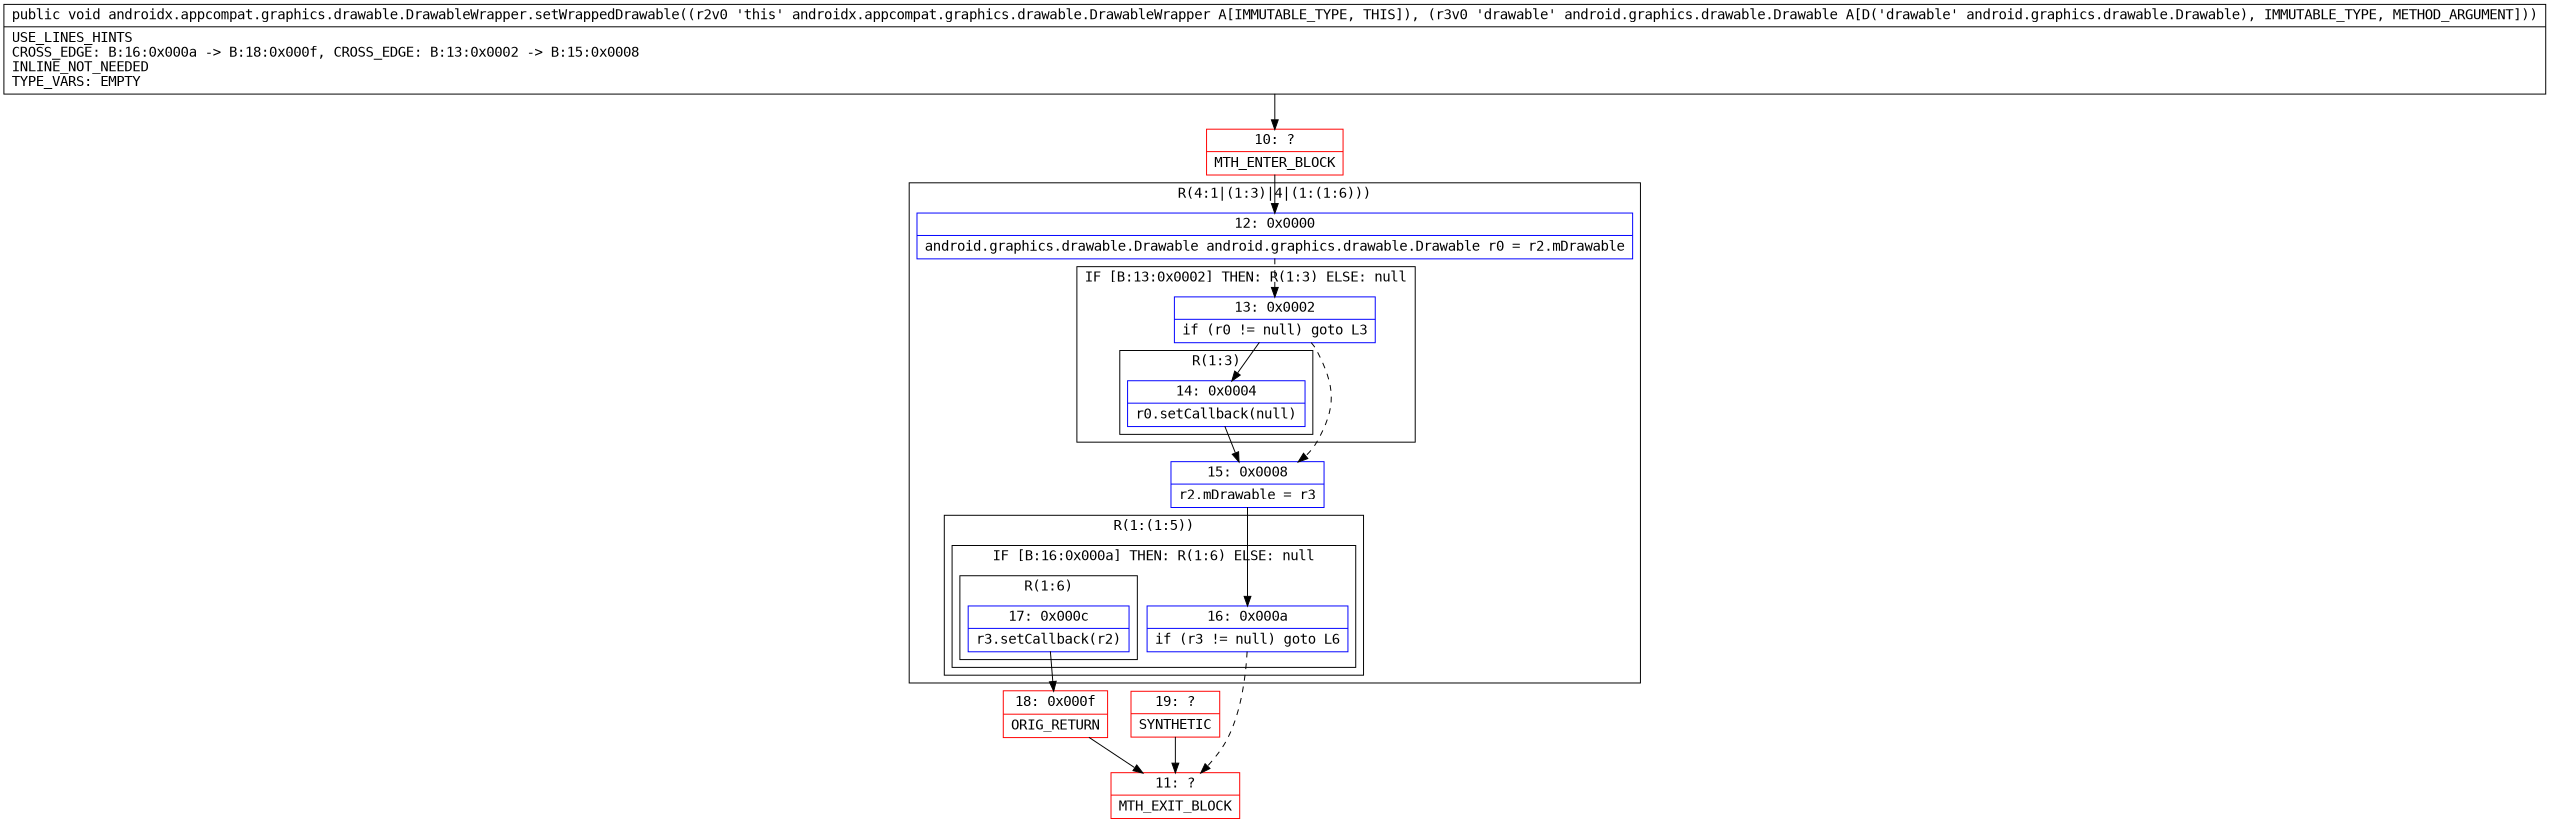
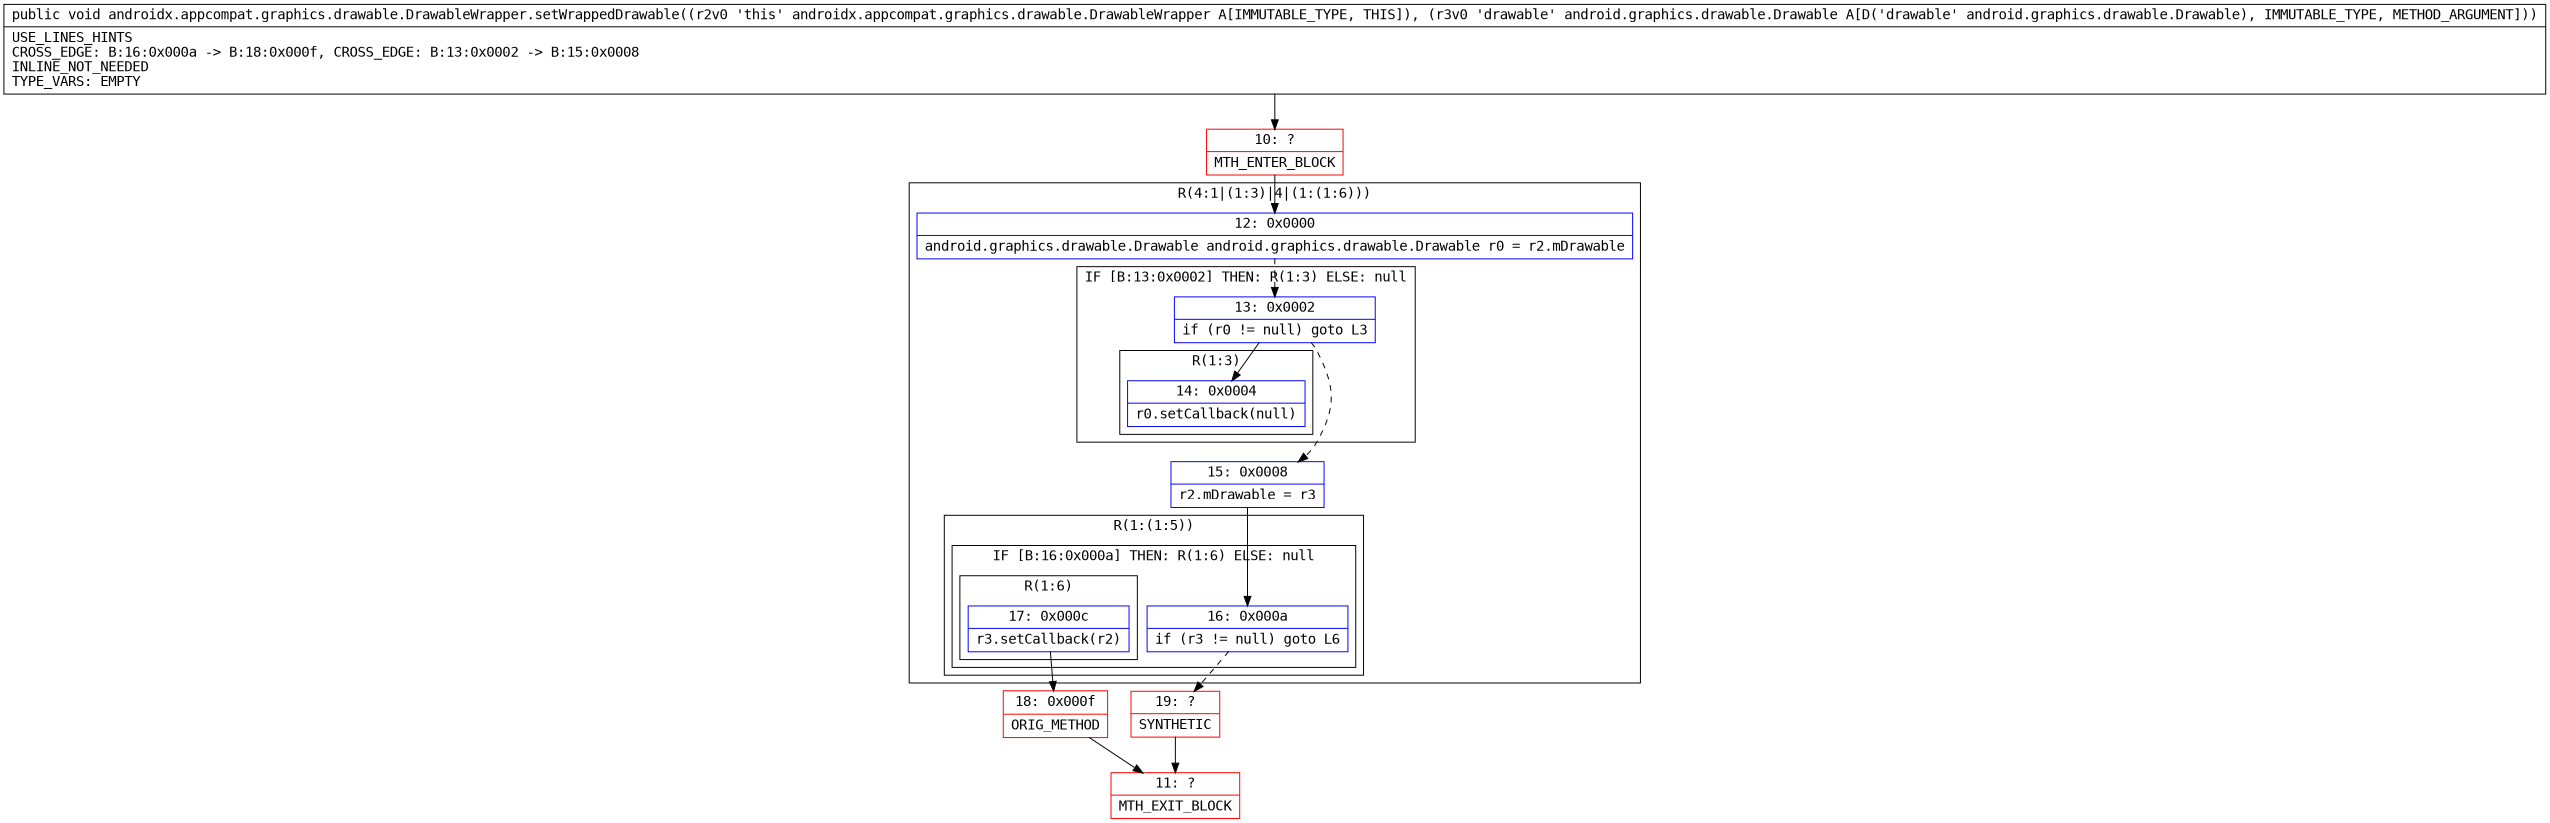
edge "14: 0x0004" -> "15: 0x0008": removed
edge "16: 0x000a" -> "11: ?": now "16: 0x000a" -> "19: ?"
node "18: 0x000f": text "ORIG_RETURN" -> "ORIG_METHOD"
